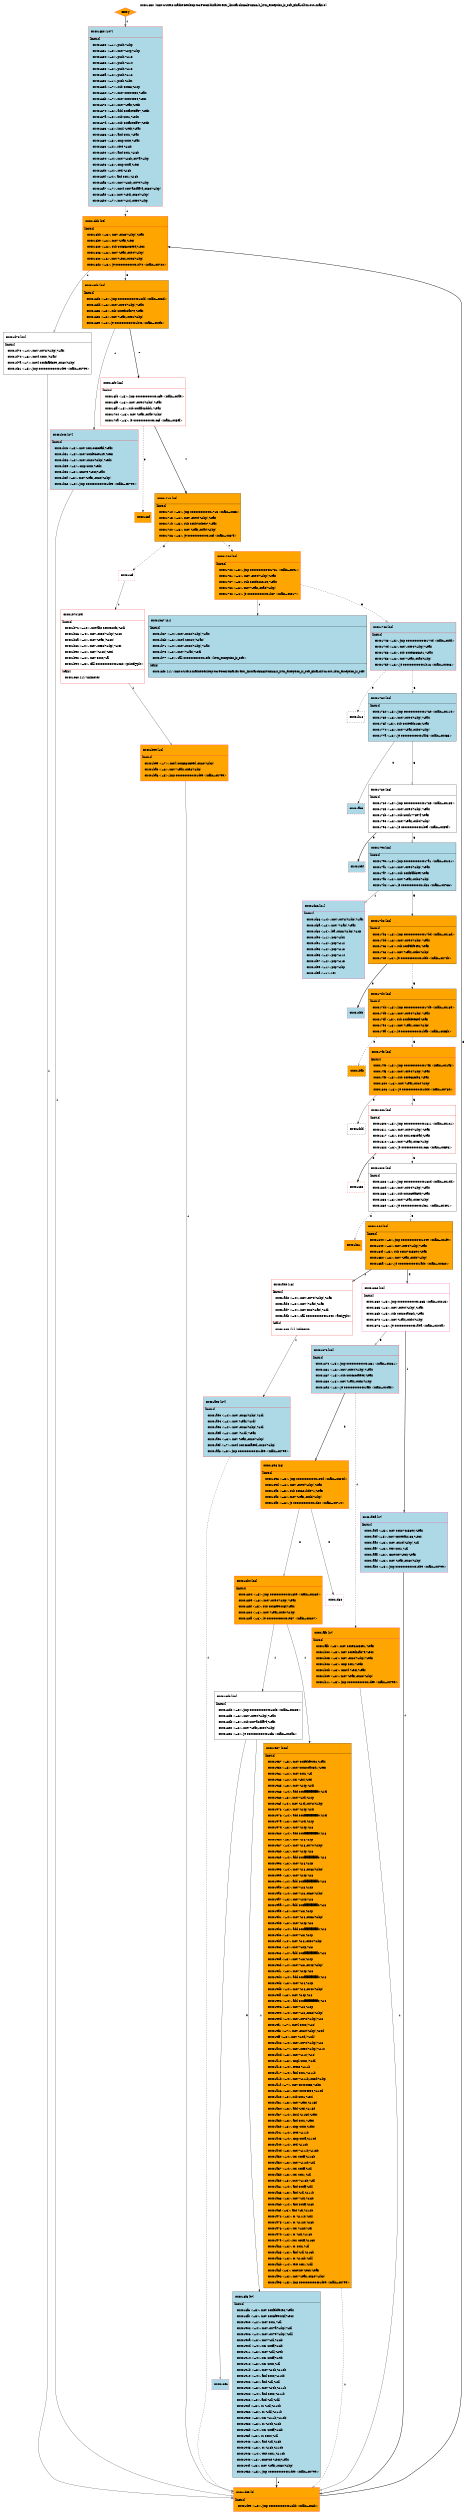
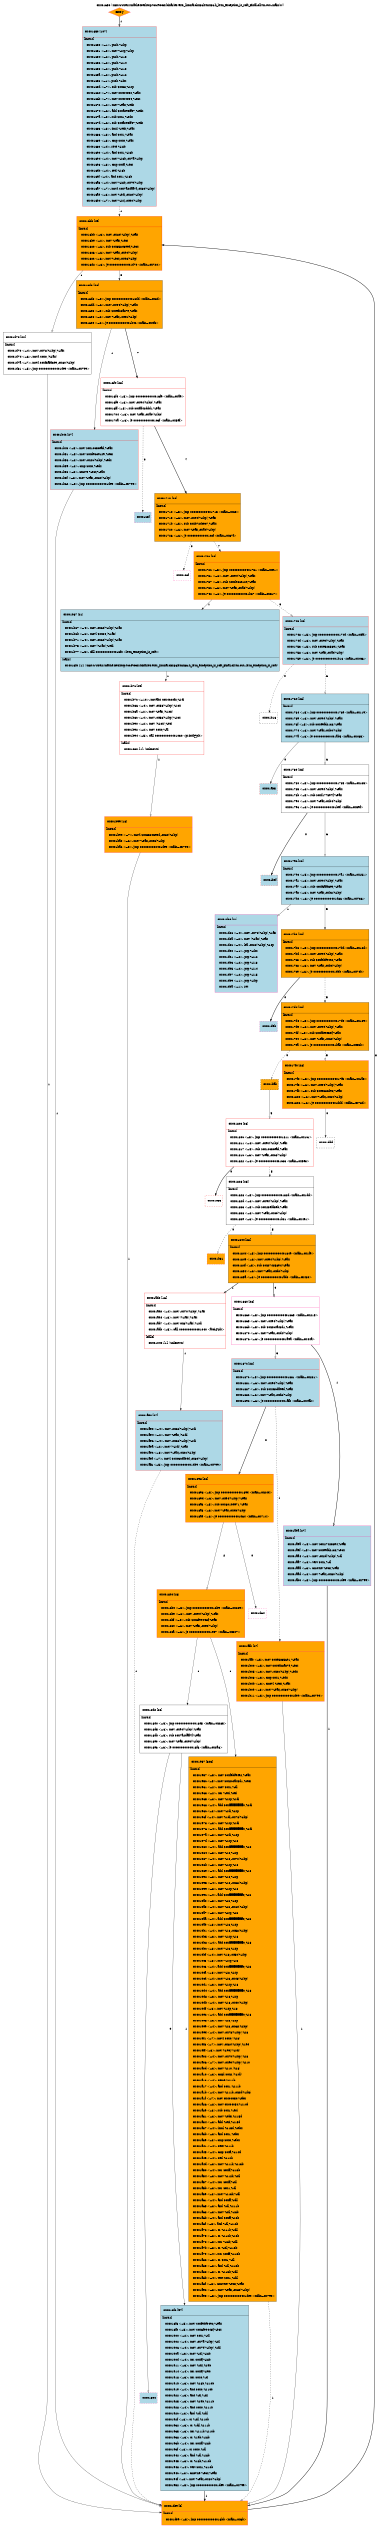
node "0x401c3f": fillcolor orange -> lightblue
edge "0x401ccf" -> "0x401b7c [29]": now "0x401b67 [21]" -> "0x401b7c [29]"
edge "0x4017f0 [28]" -> "0x40180c [28]": now "0x401bab" -> "0x40180c [28]"
